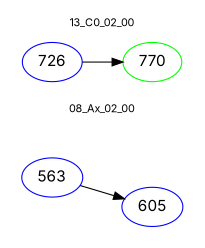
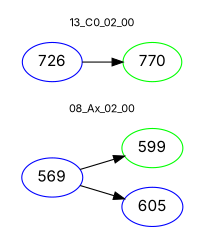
node "599": added
node "563": label "563" -> "569"
